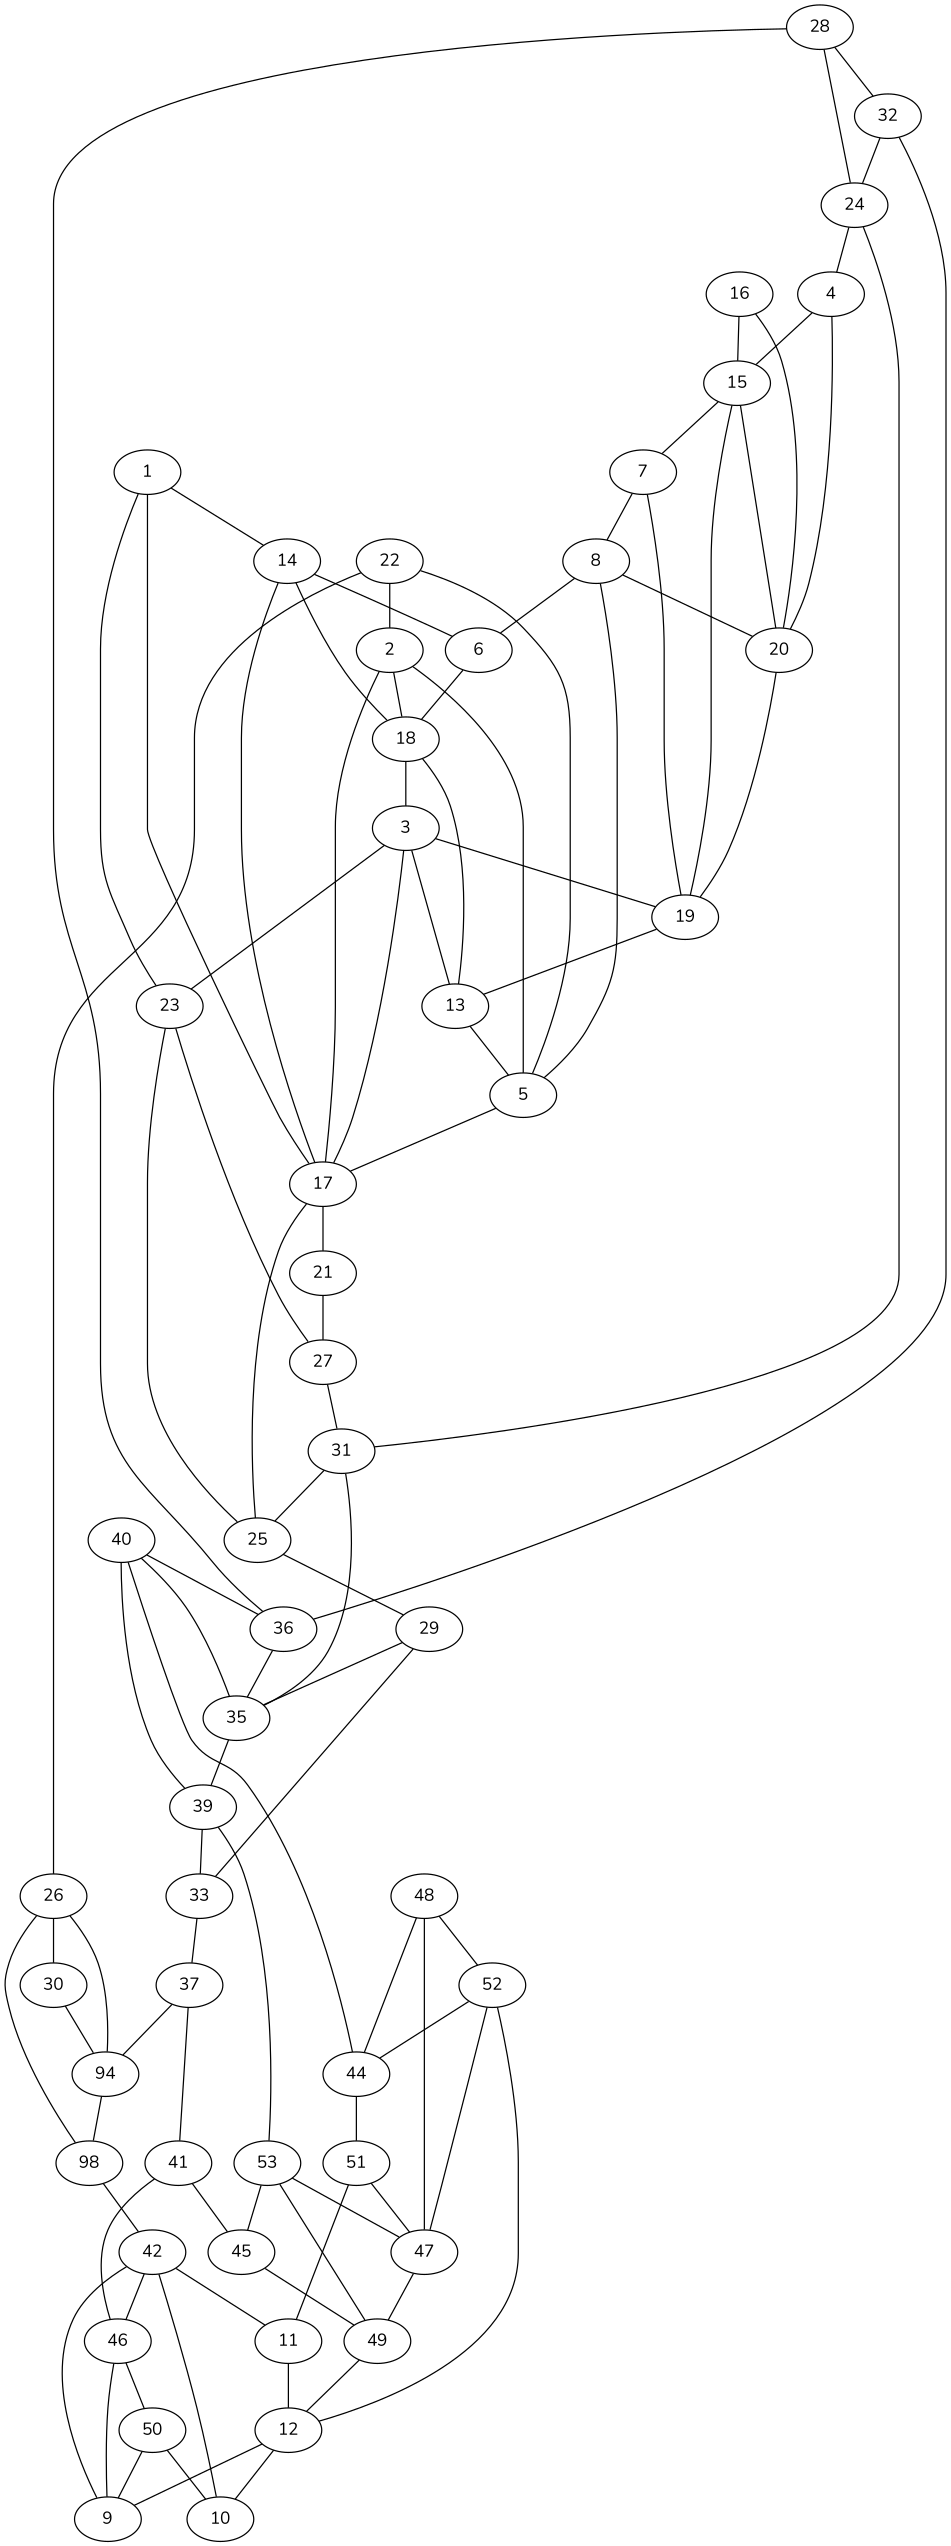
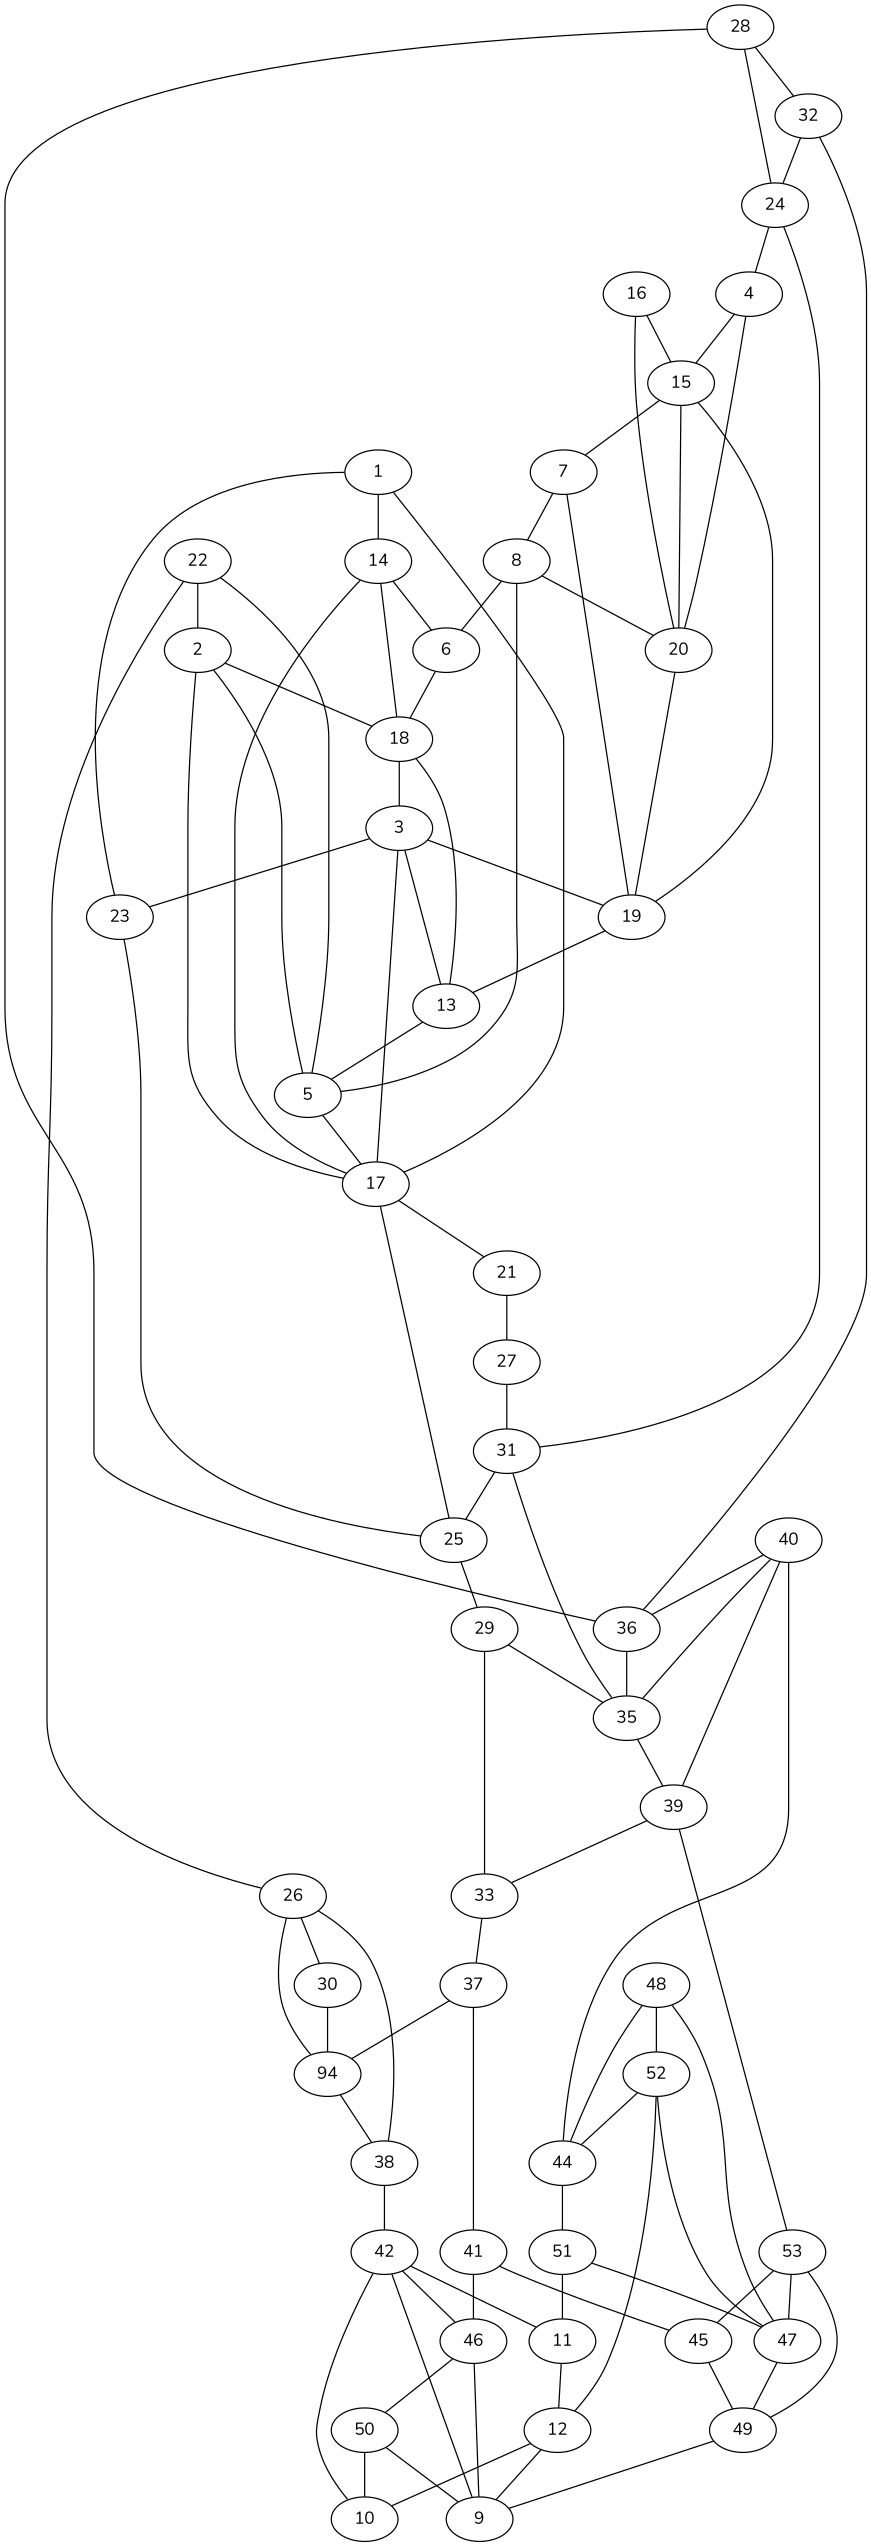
edge "23" -- "27": removed
node "98": label "98" -> "38"
edge "49" -- "12": now "49" -- "9"
